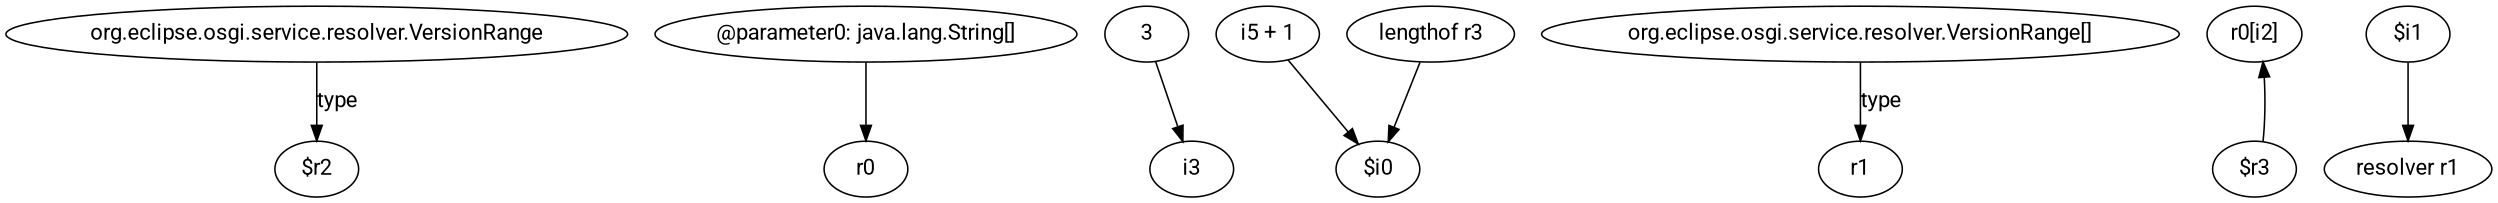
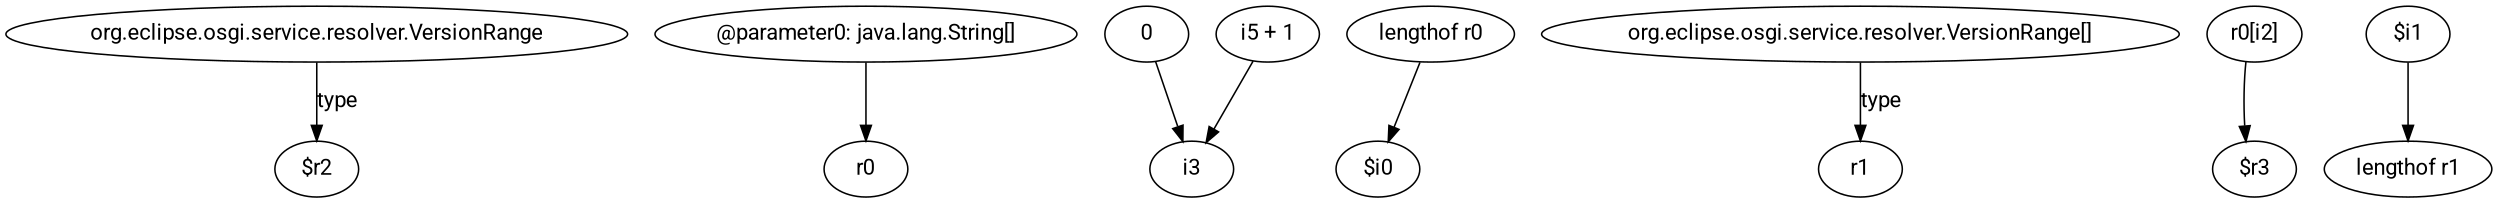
node "3": label "3" -> "0"
node "lengthof r3": label "lengthof r3" -> "lengthof r0"
edge "i5 + 1" -> "$i0": now "i5 + 1" -> "i3"
edge "$r3" -> "r0[i2]": reversed
node "resolver r1": label "resolver r1" -> "lengthof r1"
